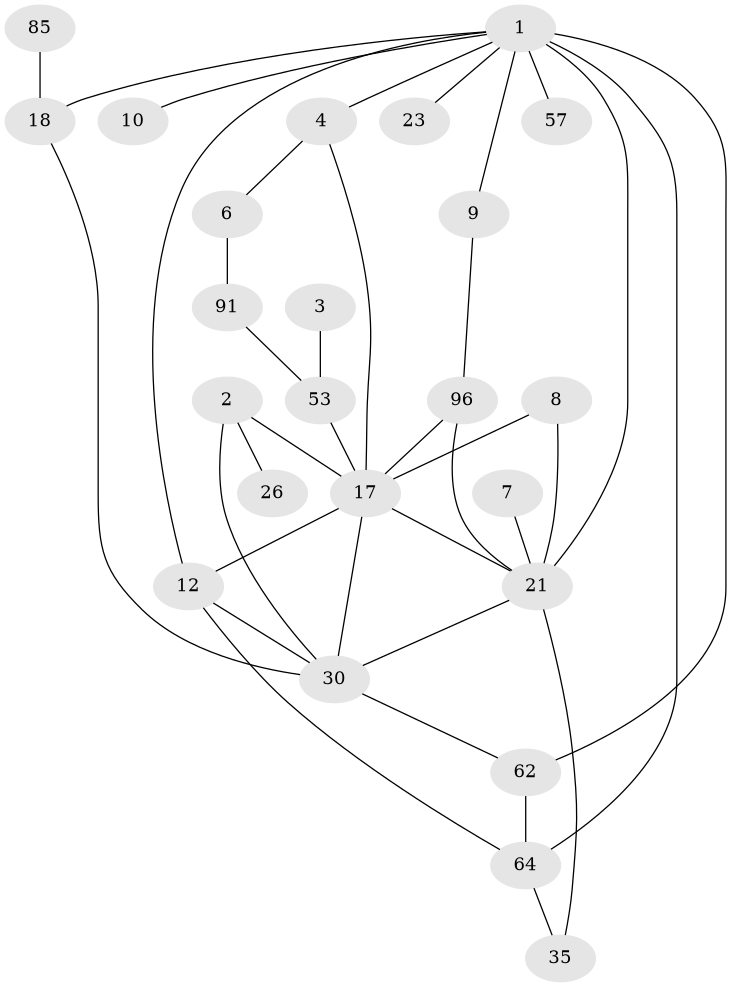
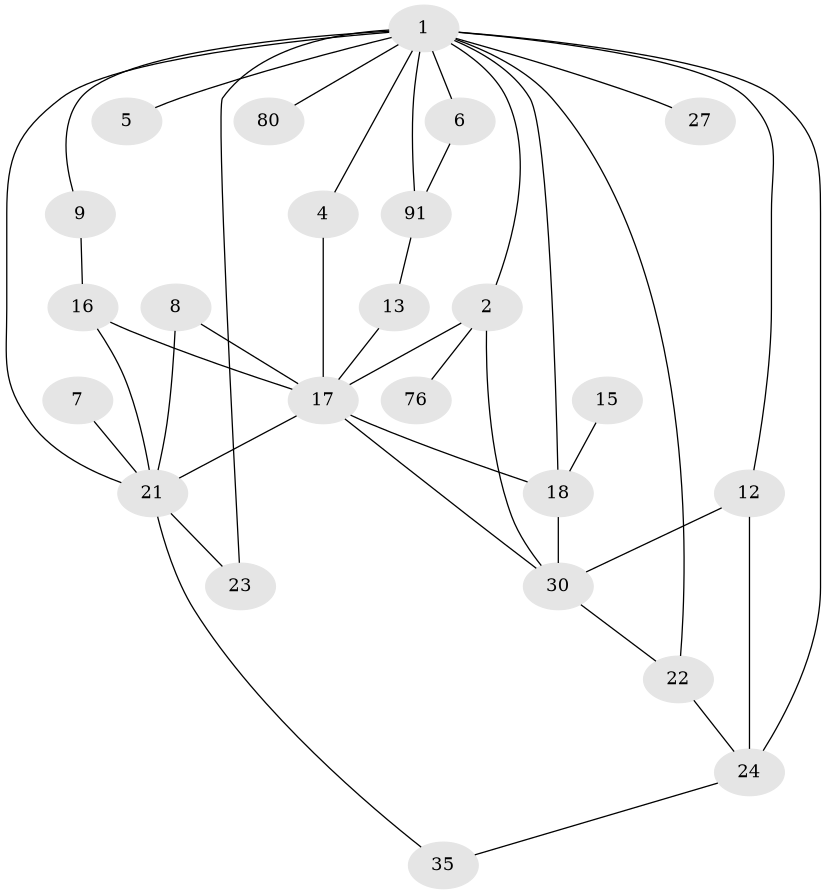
node "85": label "85" -> "15"
node "5": added
node "10": label "10" -> "80"
edge "1" -- "91": added
node "57": label "57" -> "27"
edge "1" -- "2": added
edge "4" -- "6": now "1" -- "6"
node "3": removed
node "53": label "53" -> "13"
node "96": label "96" -> "16"
node "26": label "26" -> "76"
edge "17" -- "12": now "17" -- "18"
edge "21" -- "30": now "21" -- "23"
node "62": label "62" -> "22"
node "64": label "64" -> "24"
